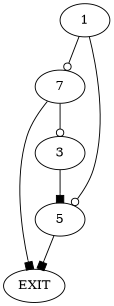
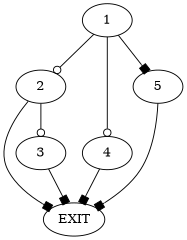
node "7": label "7" -> "2"
edge "1" -> "5": arrowhead odot -> box
node "4": added
edge "3" -> "5": now "3" -> "EXIT"
